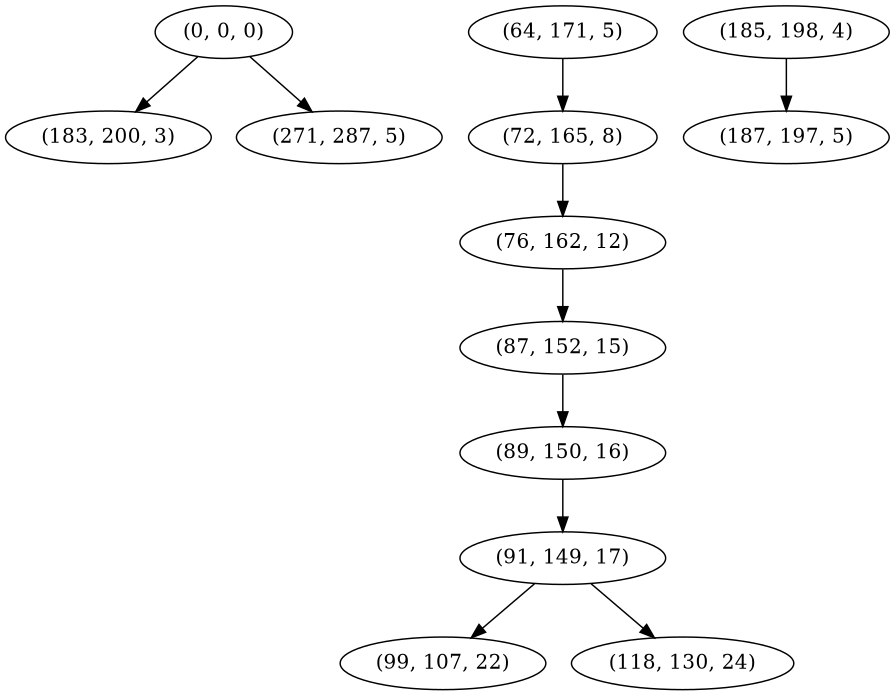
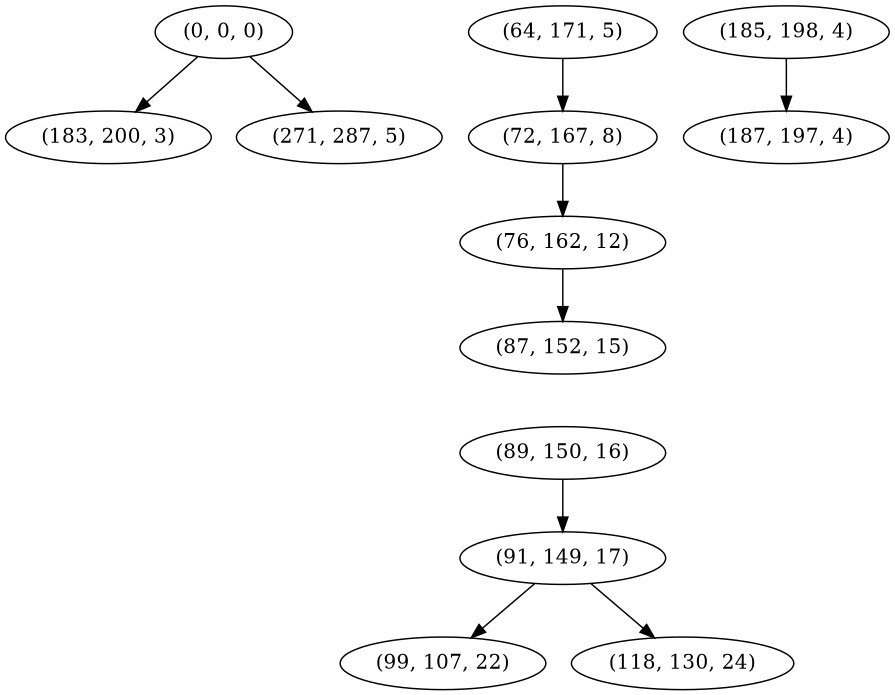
node "(72, 165, 8)": label "(72, 165, 8)" -> "(72, 167, 8)"
node "(187, 197, 5)": label "(187, 197, 5)" -> "(187, 197, 4)"
edge "(87, 152, 15)" -> "(89, 150, 16)": removed
